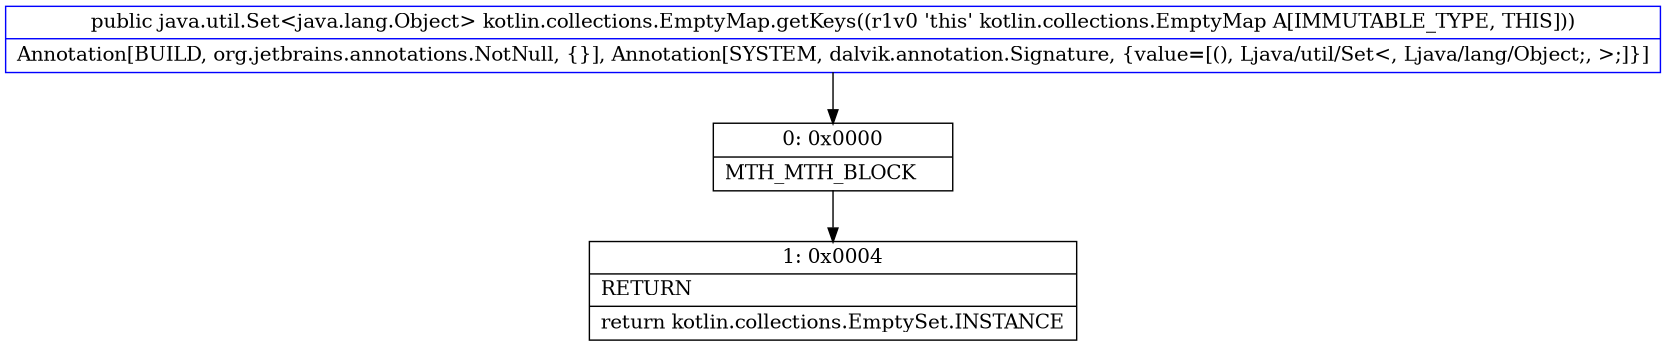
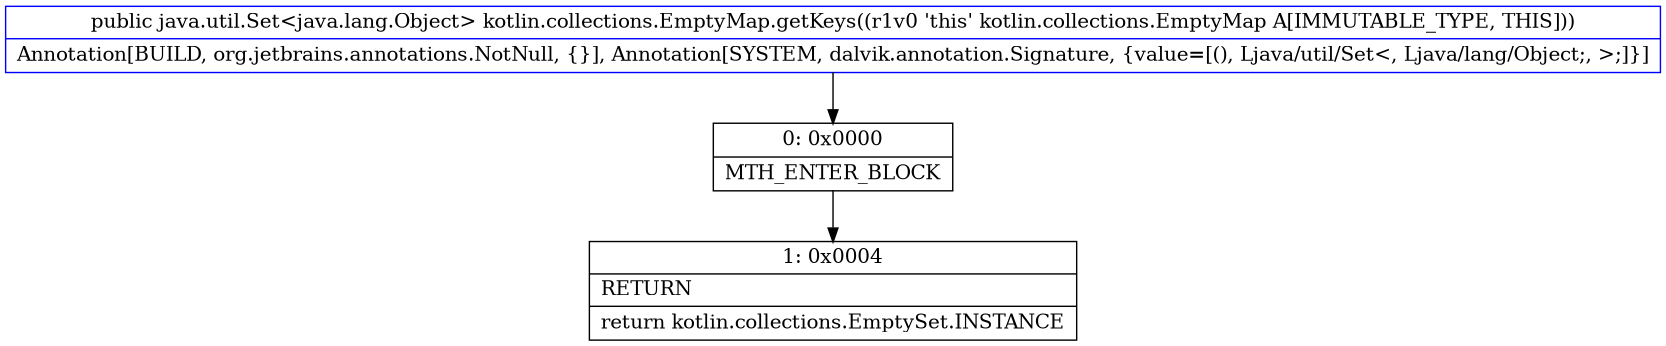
node "0: 0x0000": text "MTH_MTH_BLOCK" -> "MTH_ENTER_BLOCK"
